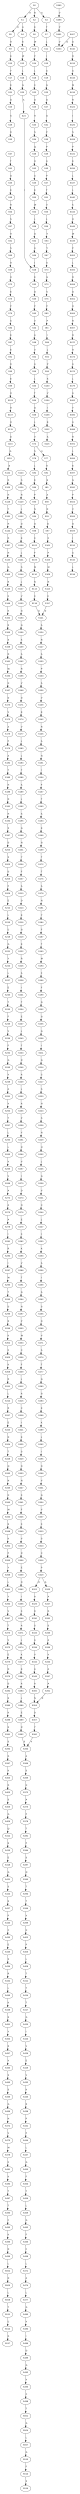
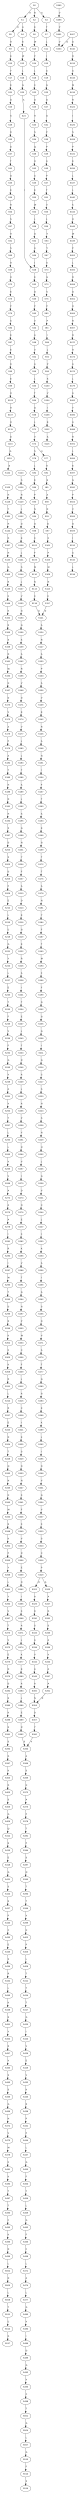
edge "S33" -> "S37": added, label "D"
edge "S122" -> "S125": removed, label "D"
